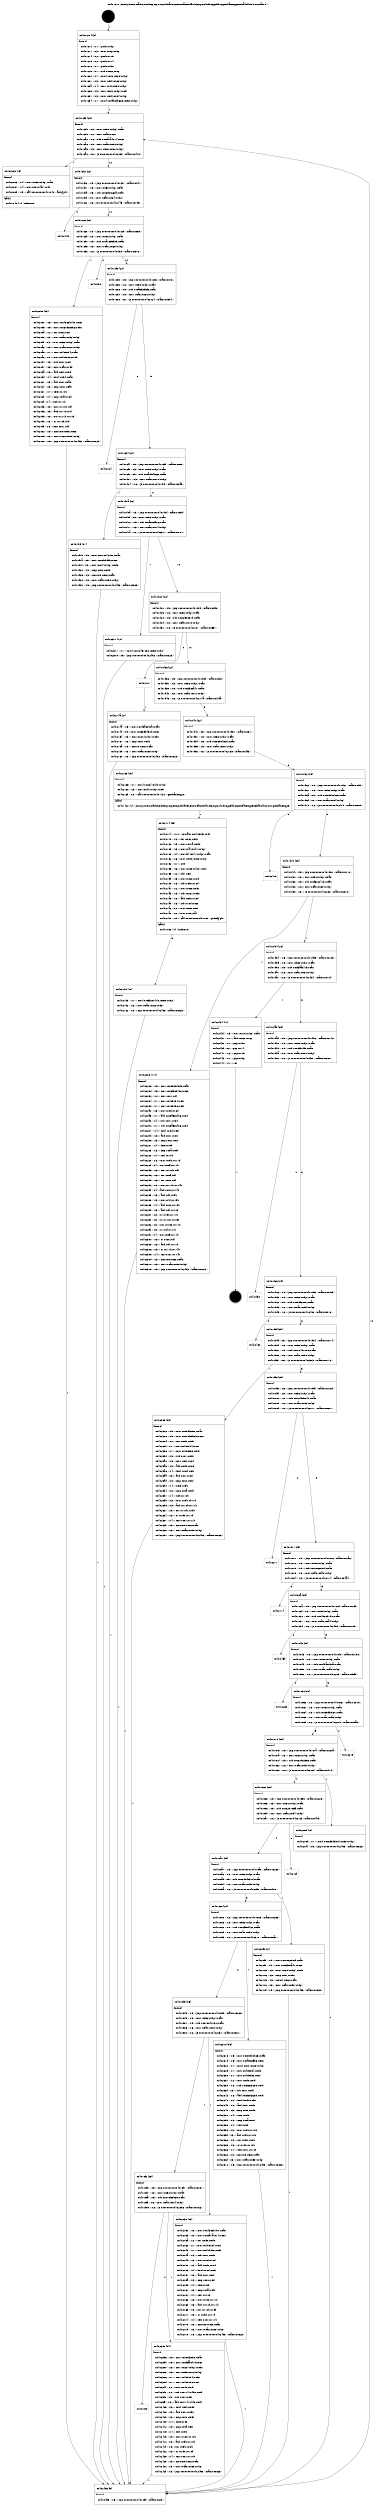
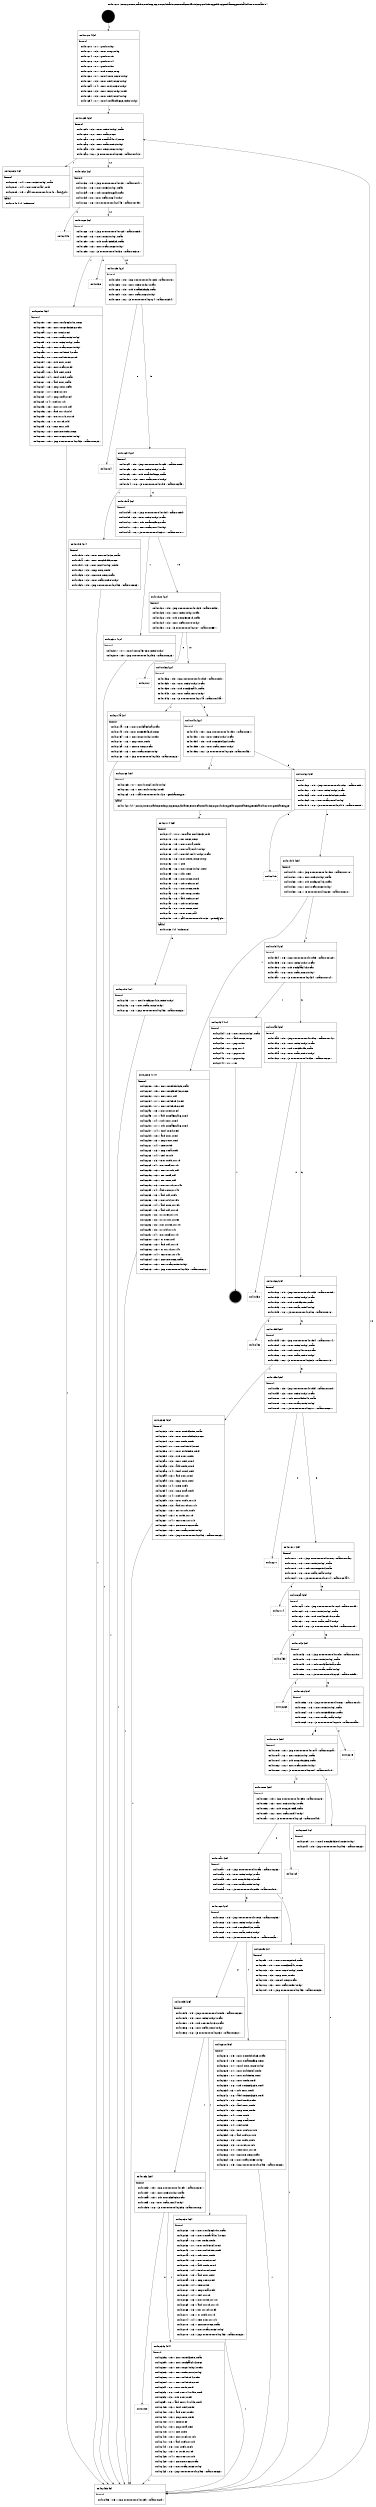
edge "0x4021c7" -> "0x40214a [27]": now "0x401d36 [22]" -> "0x40214a [27]"
edge "0x401d4c [22]" -> "0x402165 [15]": added, label "1"
